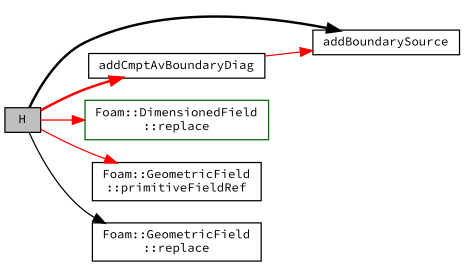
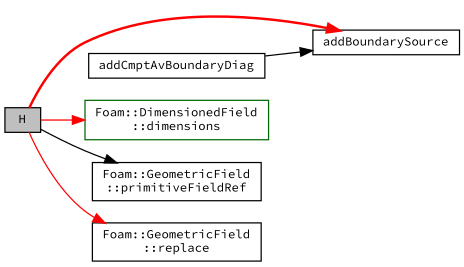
edge "H" -> "addBoundarySource": color black -> red
edge "addCmptAvBoundaryDiag" -> "addBoundarySource": color red -> black
edge "H" -> "addCmptAvBoundaryDiag": removed
node "Foam::DimensionedField ::replace": label "Foam::DimensionedField ::replace" -> "Foam::DimensionedField ::dimensions"
edge "H" -> "Foam::GeometricField ::primitiveFieldRef": color red -> black
edge "H" -> "Foam::GeometricField ::replace": color black -> red
